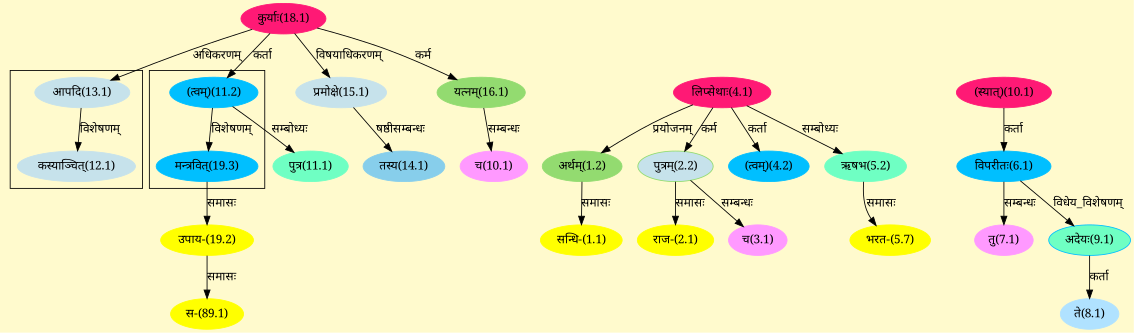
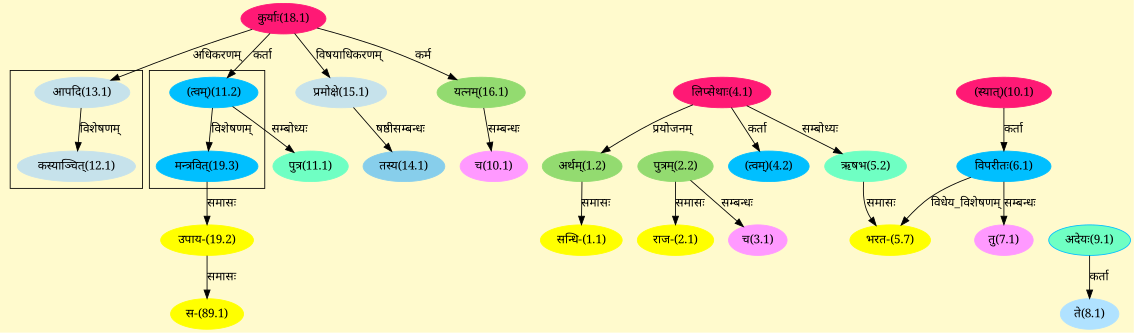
edge "लिप्सेथाः(4.1)" -> "पुत्रम्(2.2)": removed, label "कर्म"
node "पुत्रम्(2.2)": fillcolor #c6e2eb -> #93db70
edge "विपरीतः(6.1)" -> "अदेयः(9.1)": now "विपरीतः(6.1)" -> "भरत-(5.7)"
